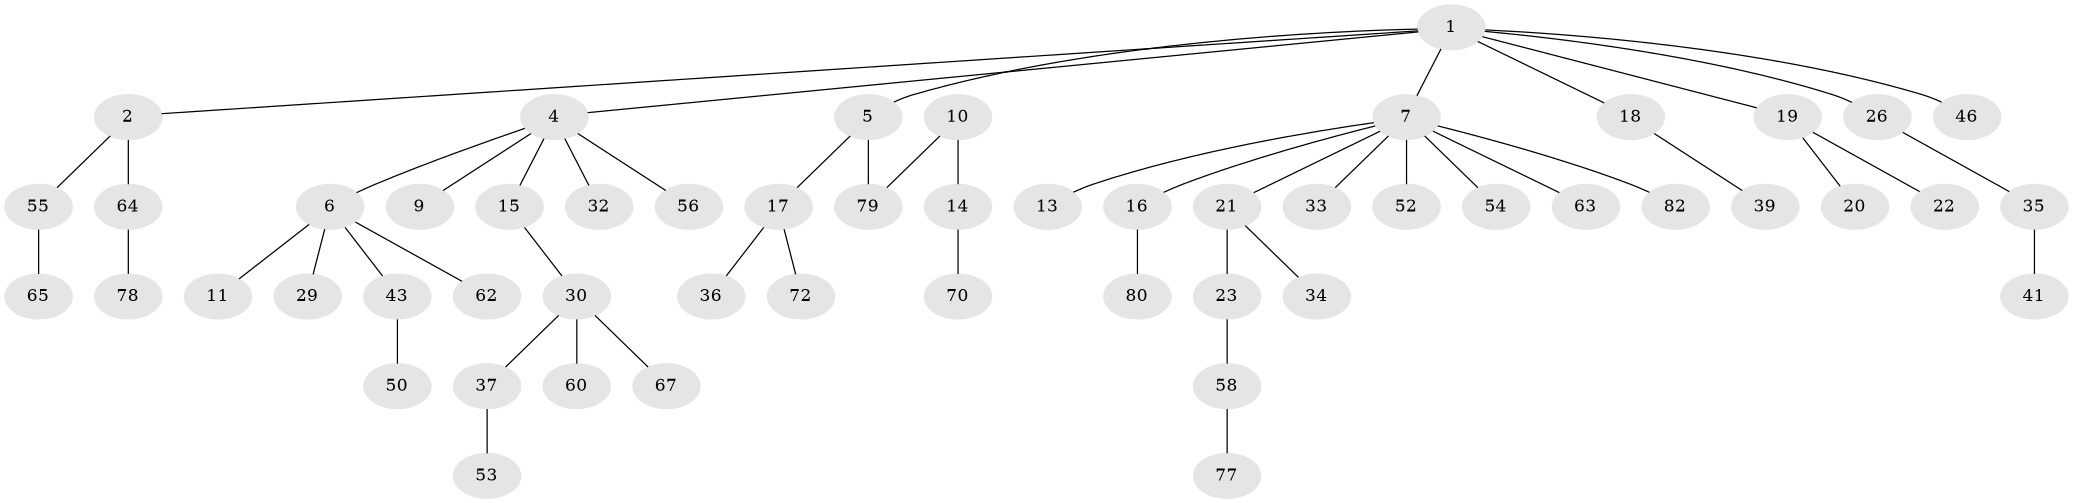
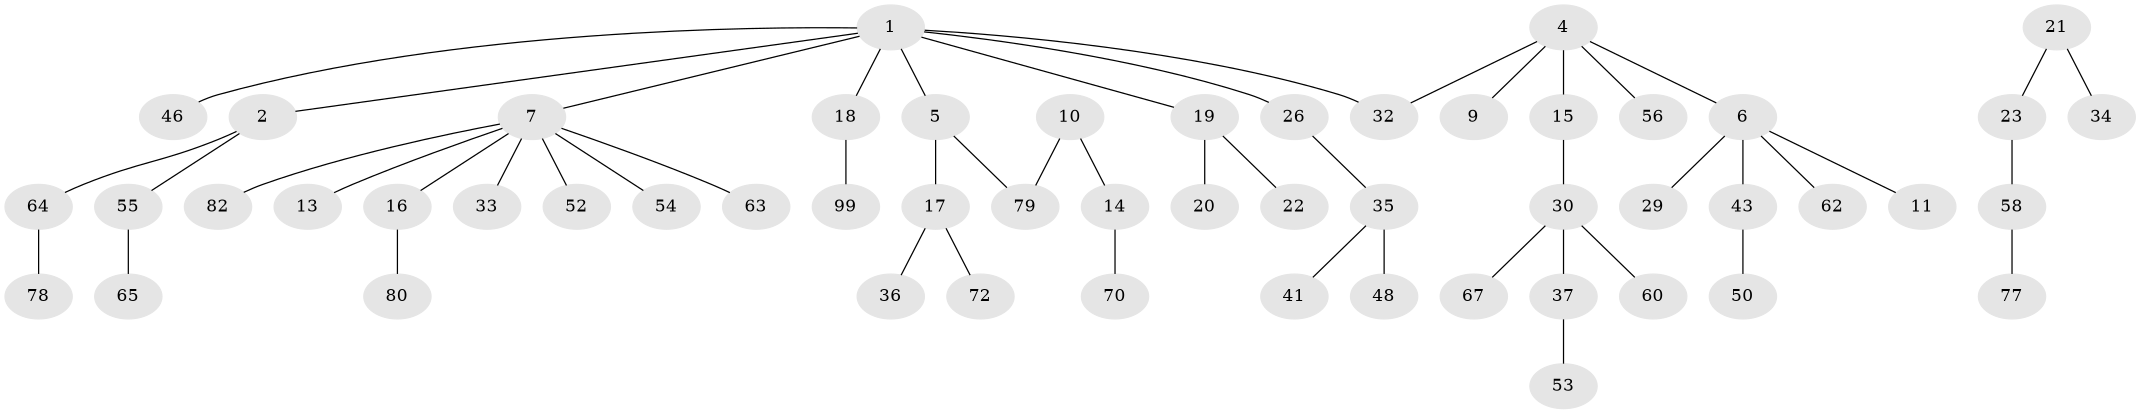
edge "1" -- "4": now "1" -- "32"
edge "7" -- "21": removed
node "39": label "39" -> "99"
node "48": added
